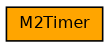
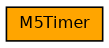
node "M2Timer": label "M2Timer" -> "M5Timer"
